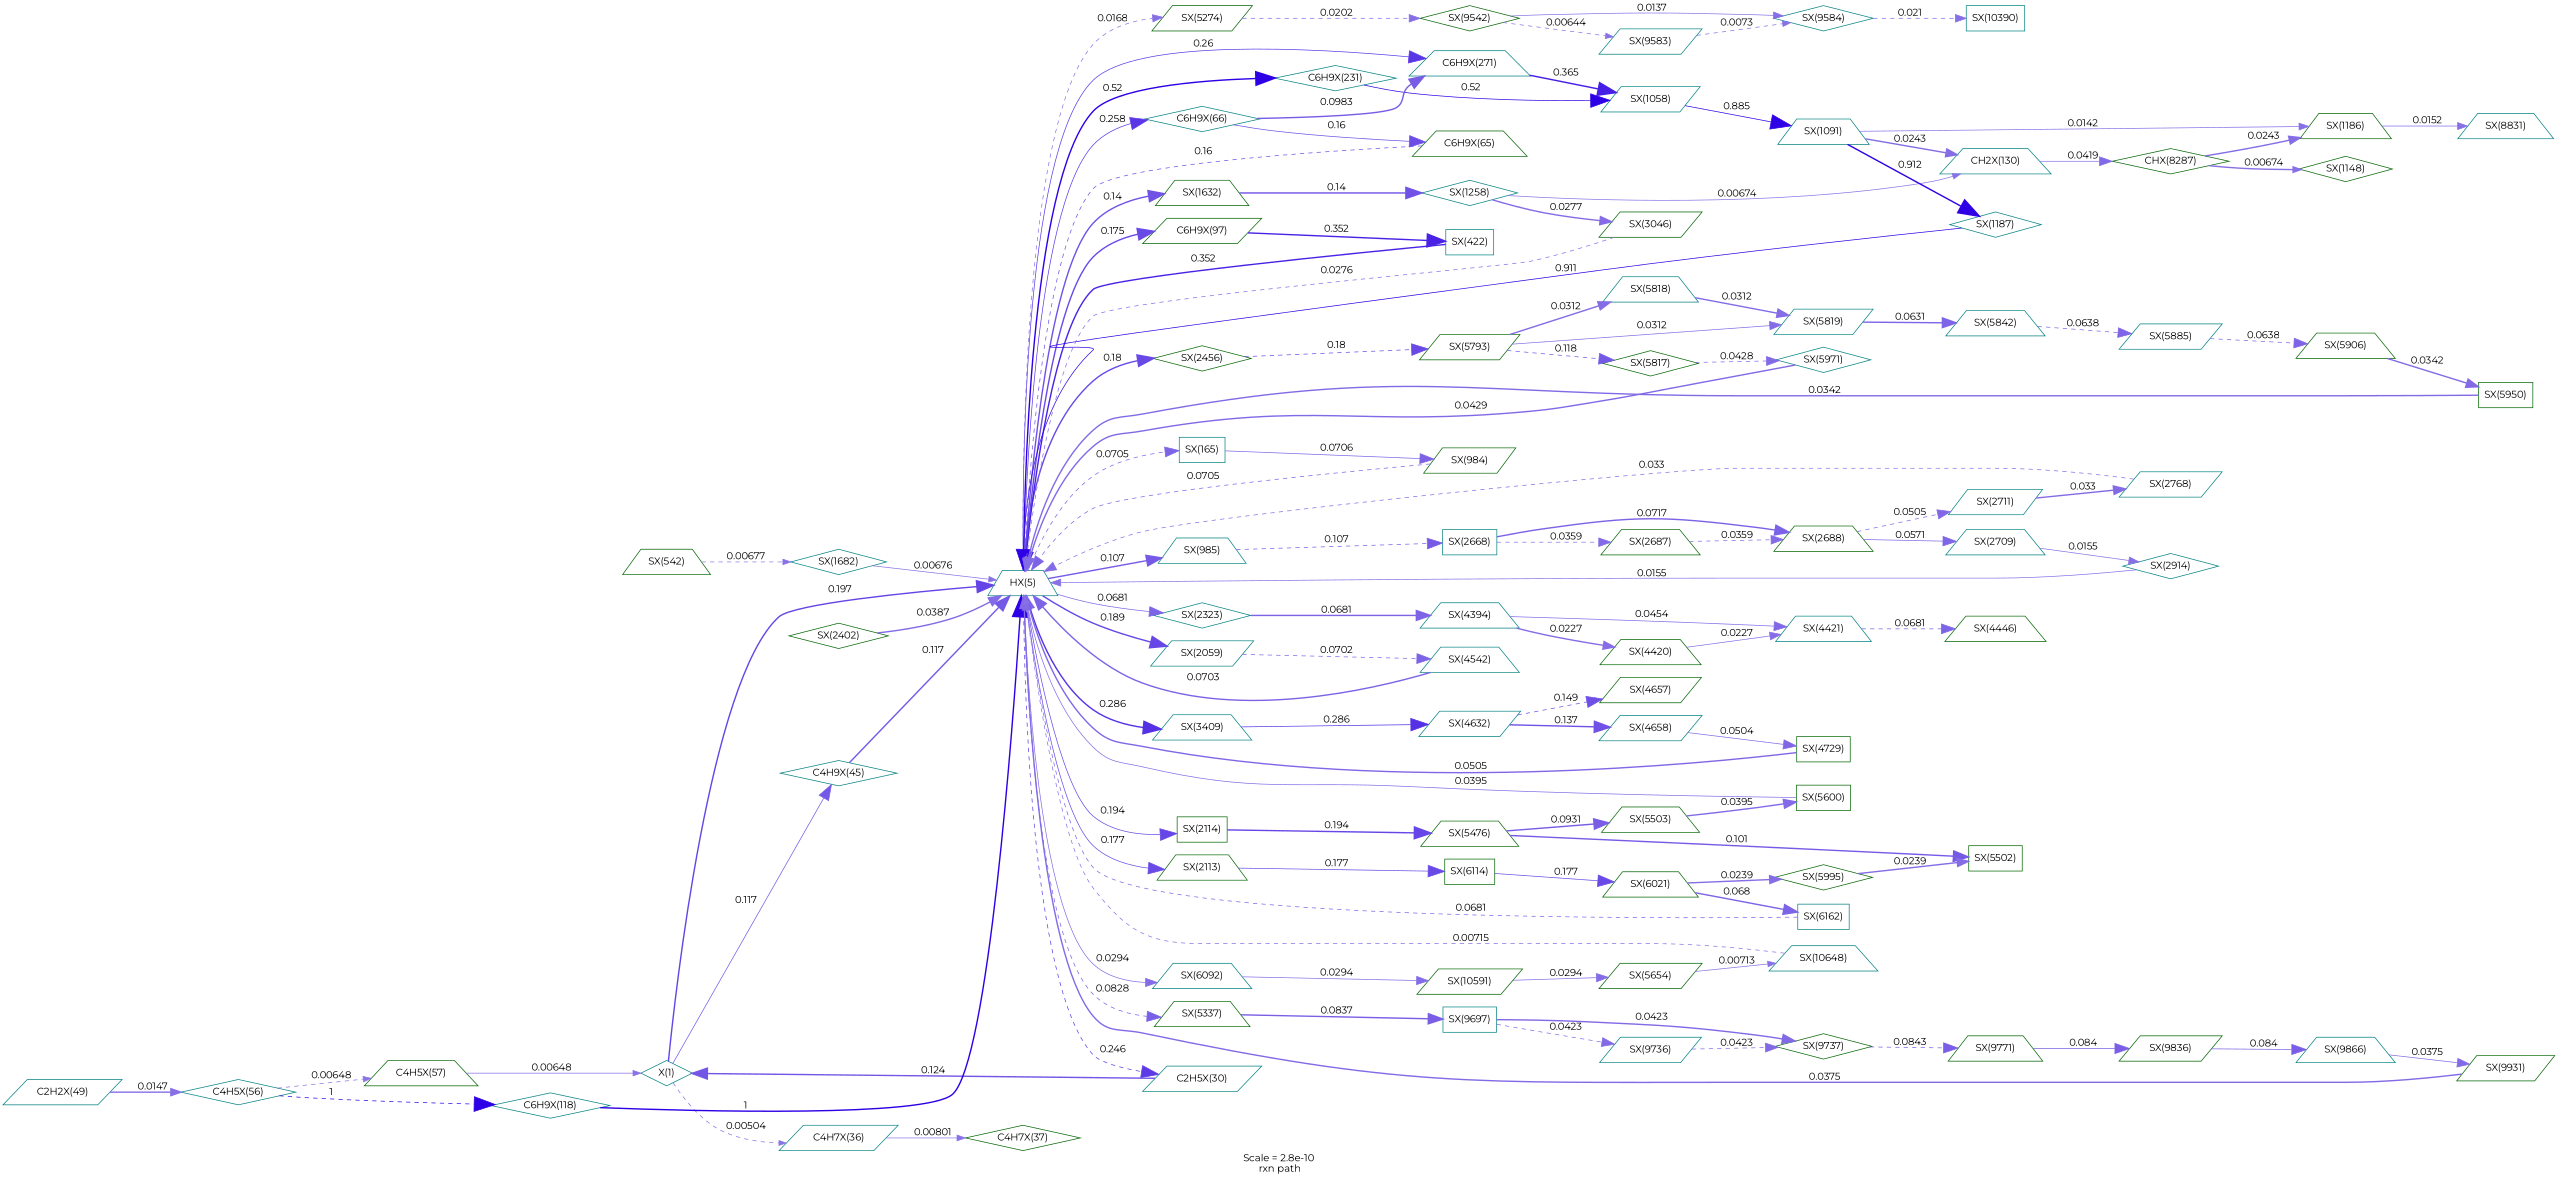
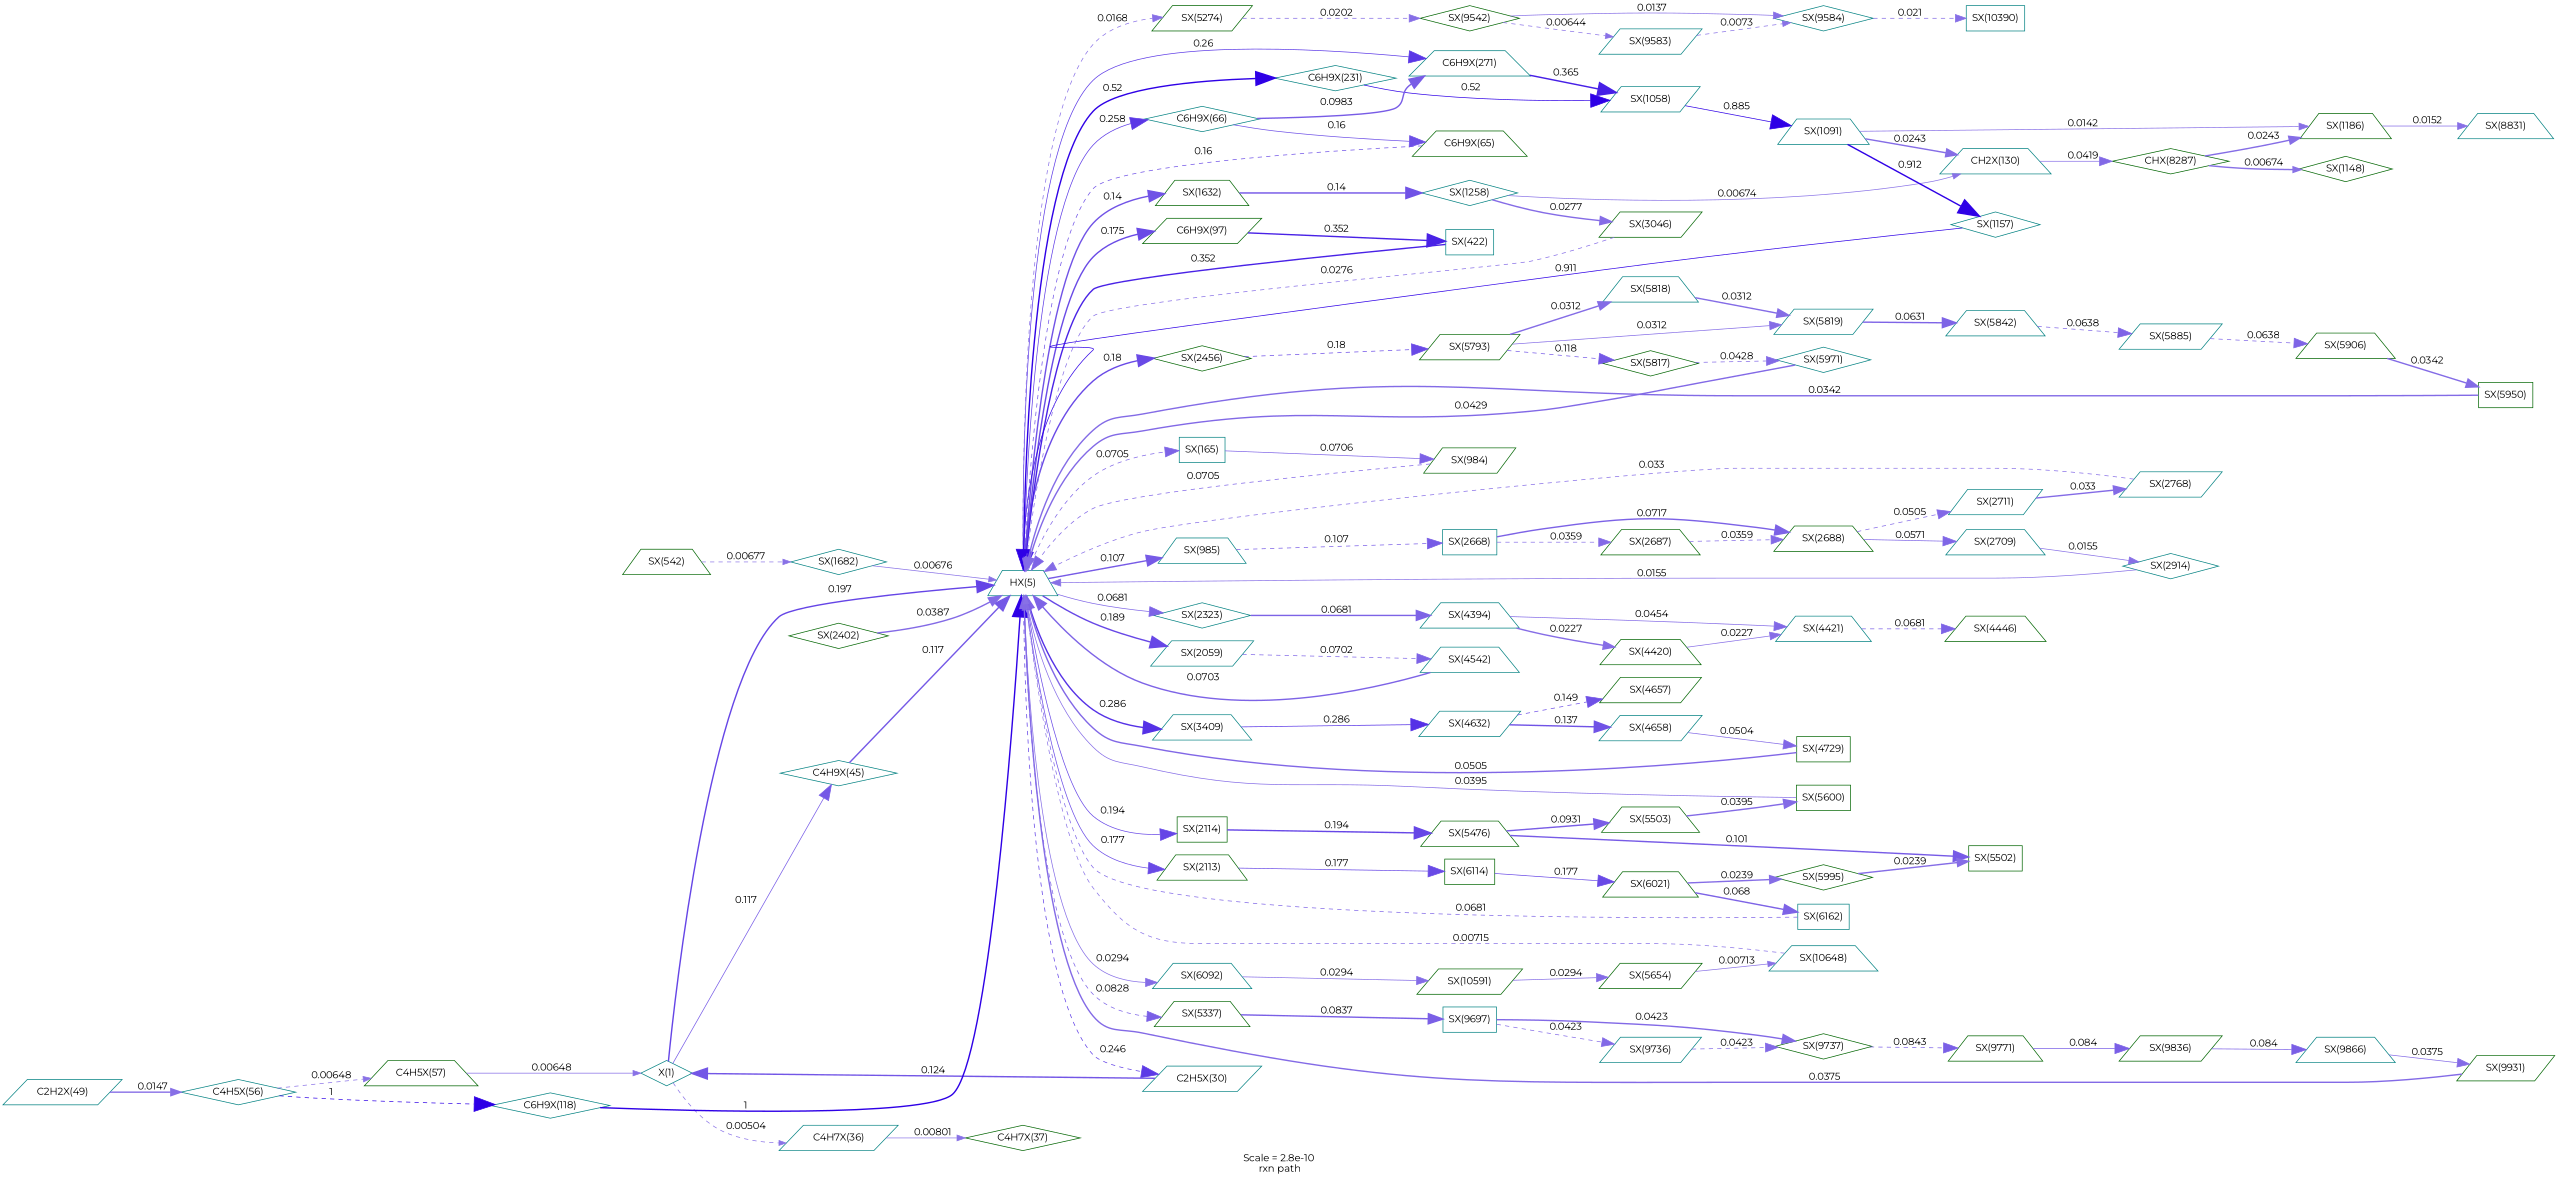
node "SX(1187)": label "SX(1187)" -> "SX(1157)"
